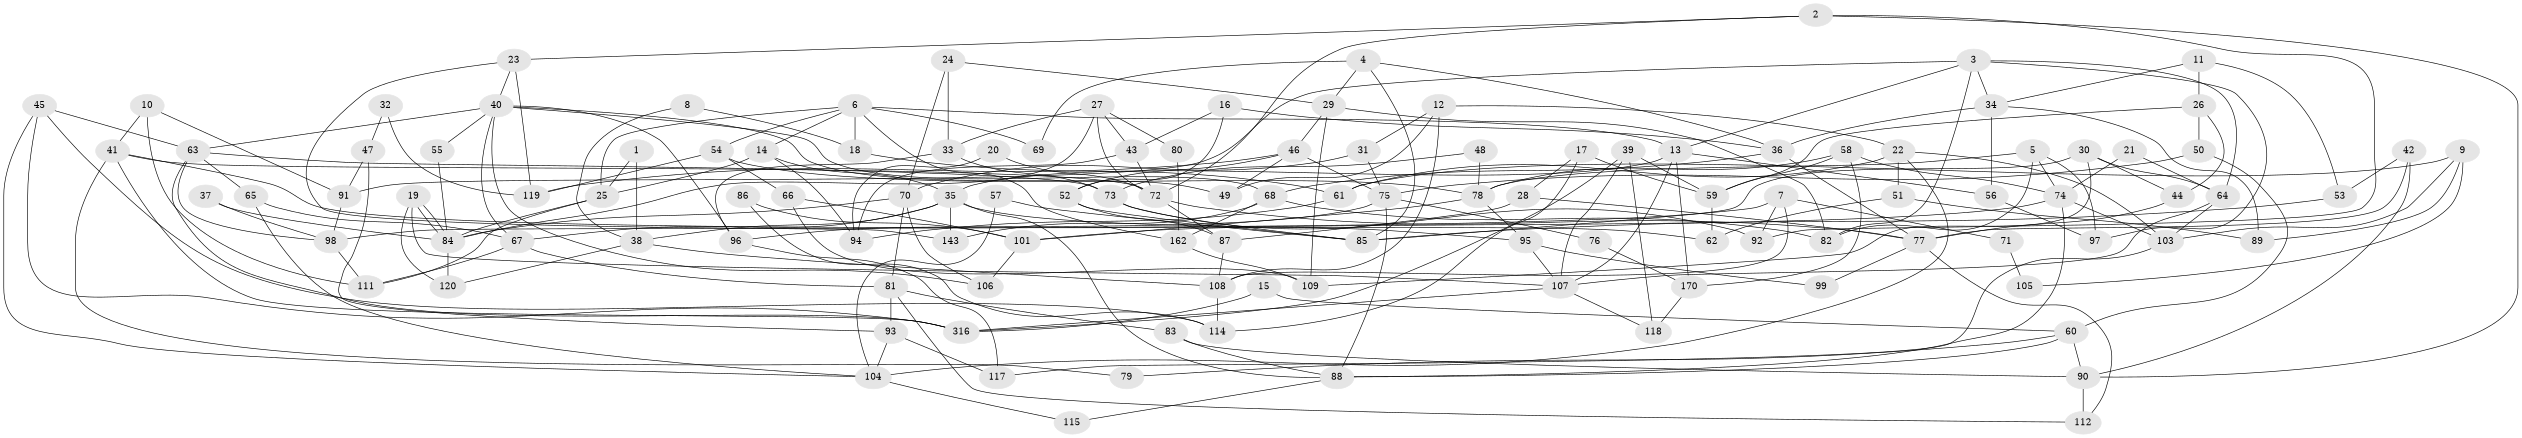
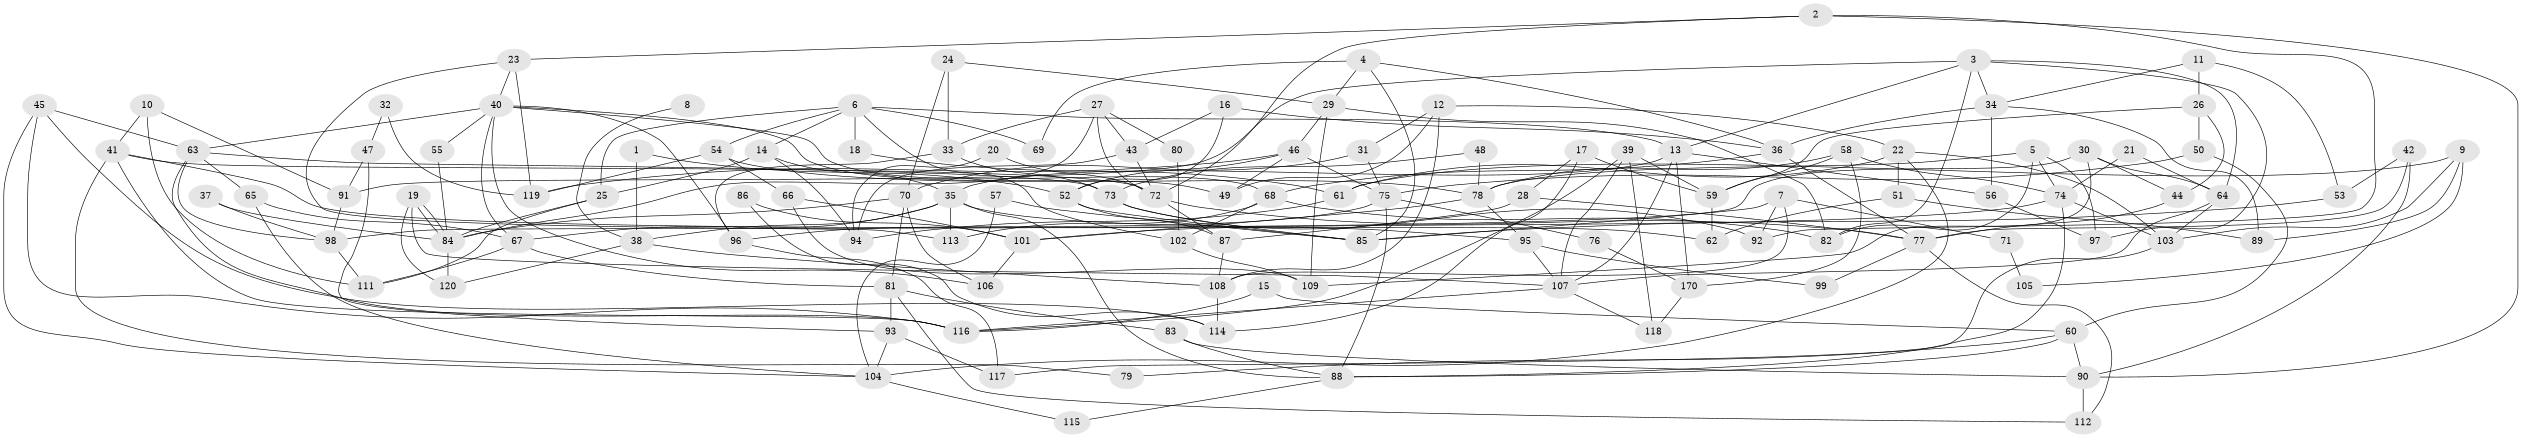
edge "8" -- "18": removed
edge "1" -- "25": now "1" -- "52"
node "143": label "143" -> "113"
node "162": label "162" -> "102"
node "316": label "316" -> "116"
